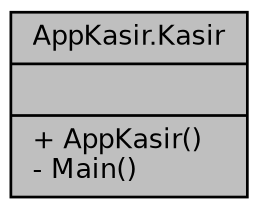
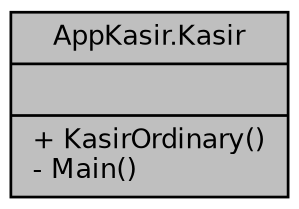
node "AppKasir.Kasir": text "+ AppKasir()" -> "+ KasirOrdinary()"
